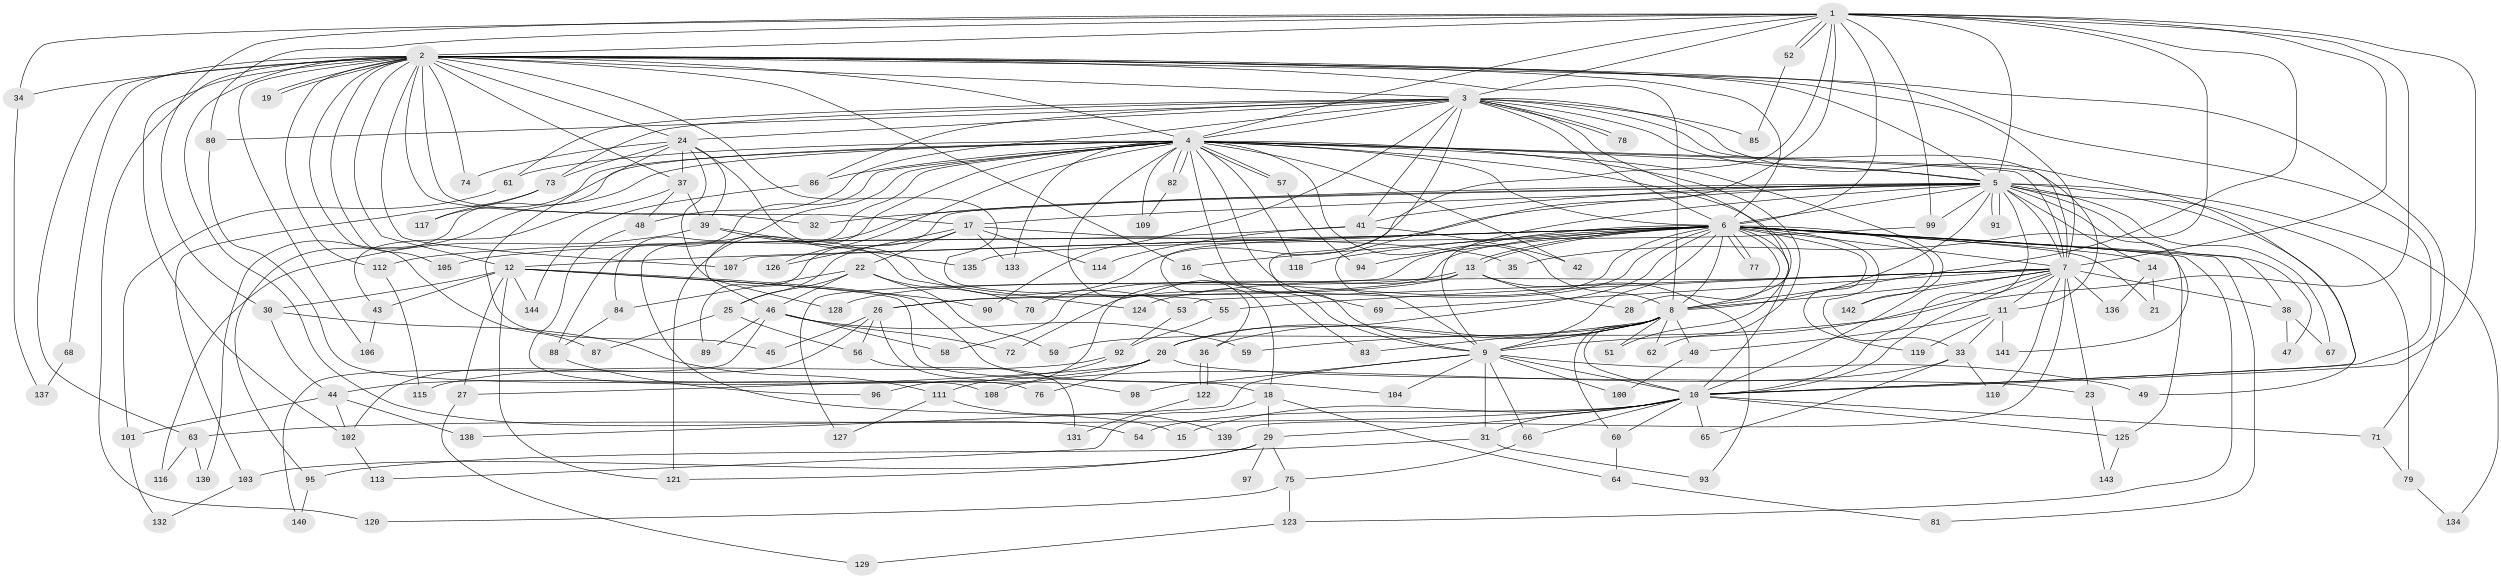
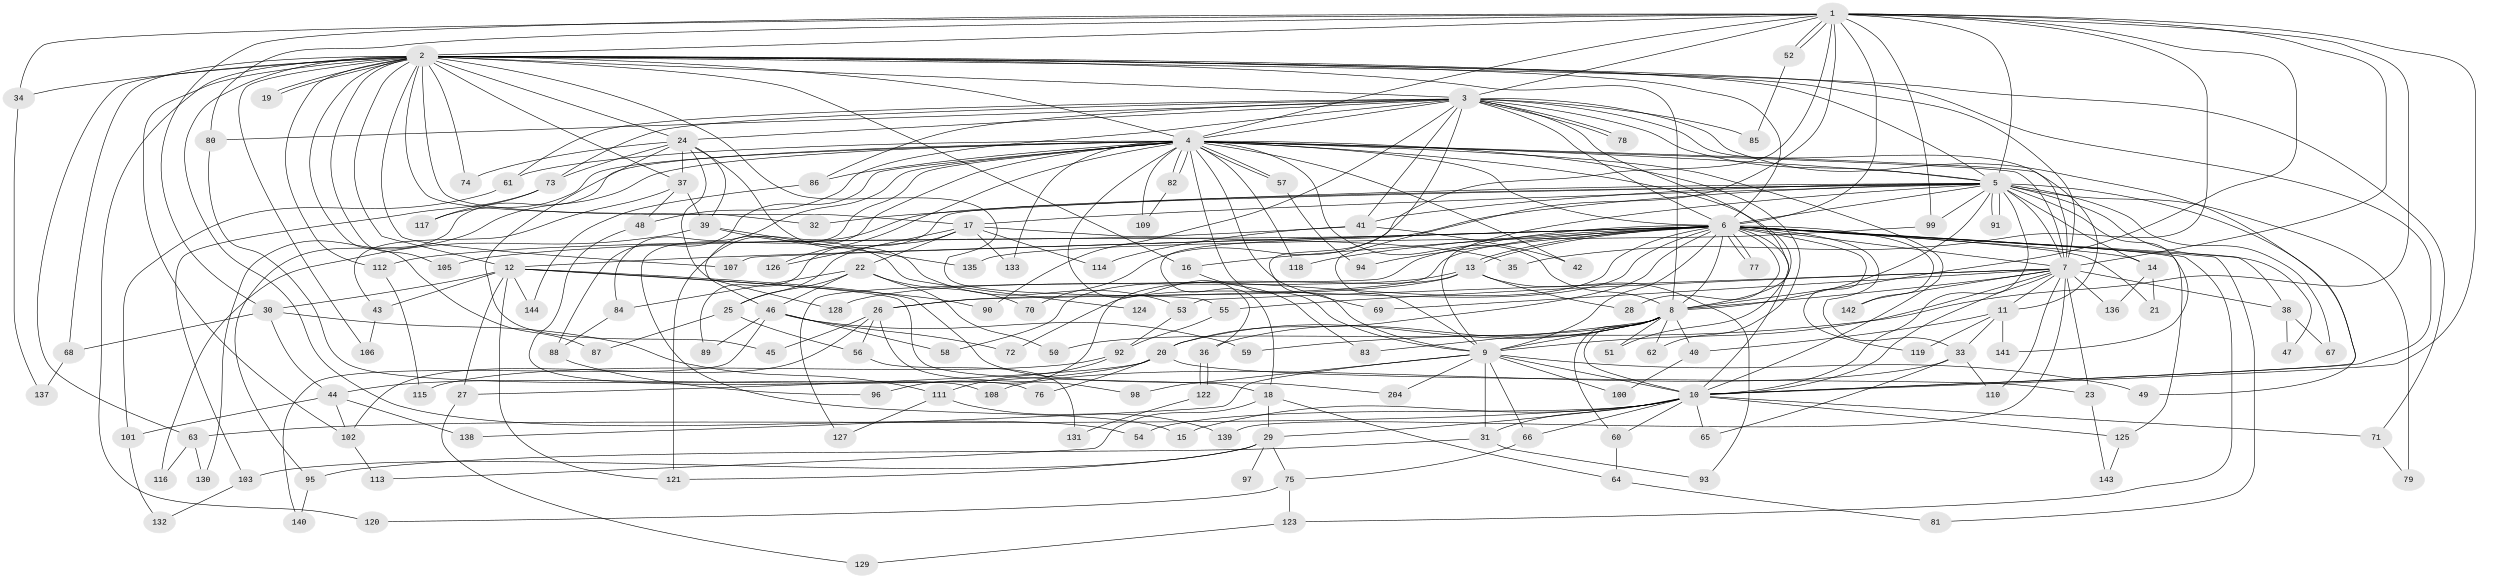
edge "7" -- "124": removed
edge "30" -- "68": added
node "104": label "104" -> "204"
node "134": removed
